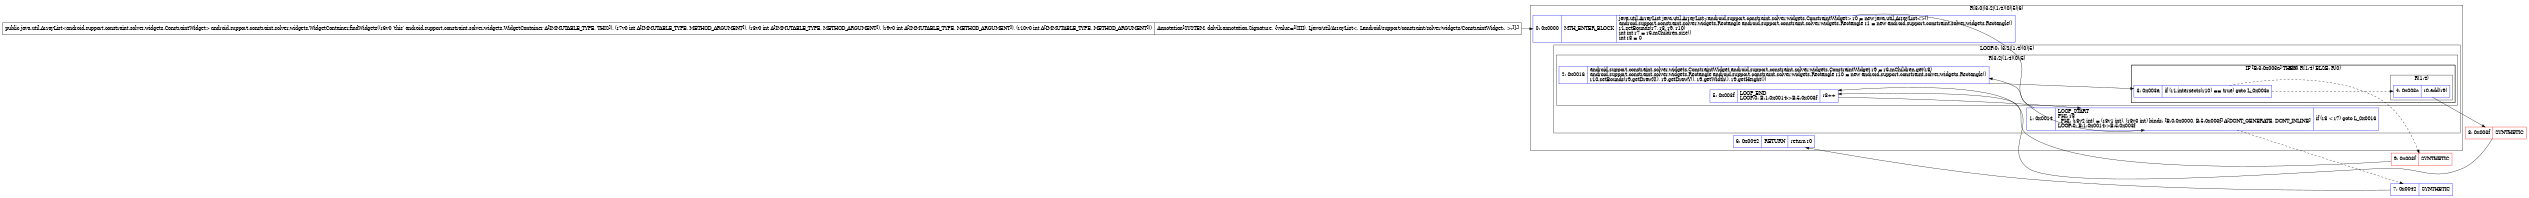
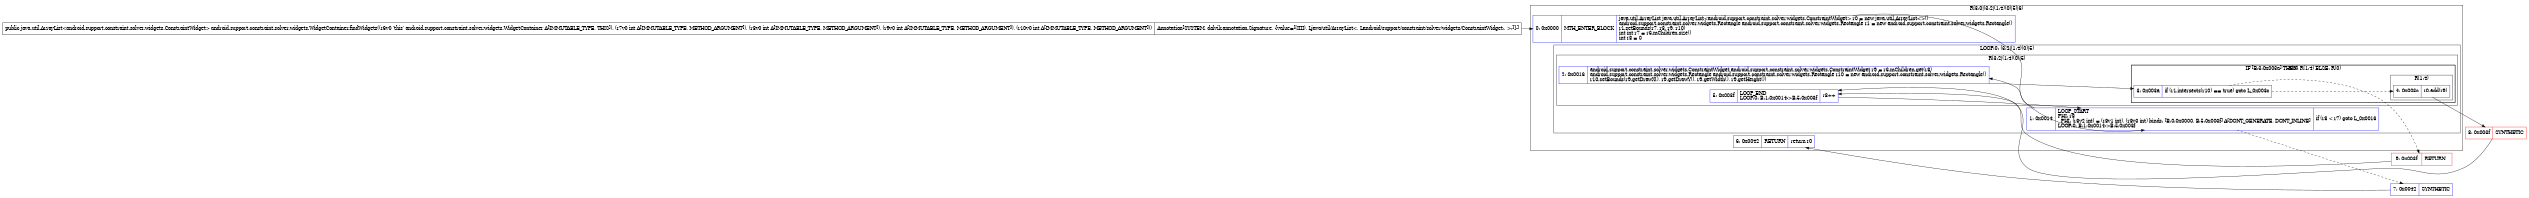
node "9: 0x003f": text "SYNTHETIC" -> "RETURN"
